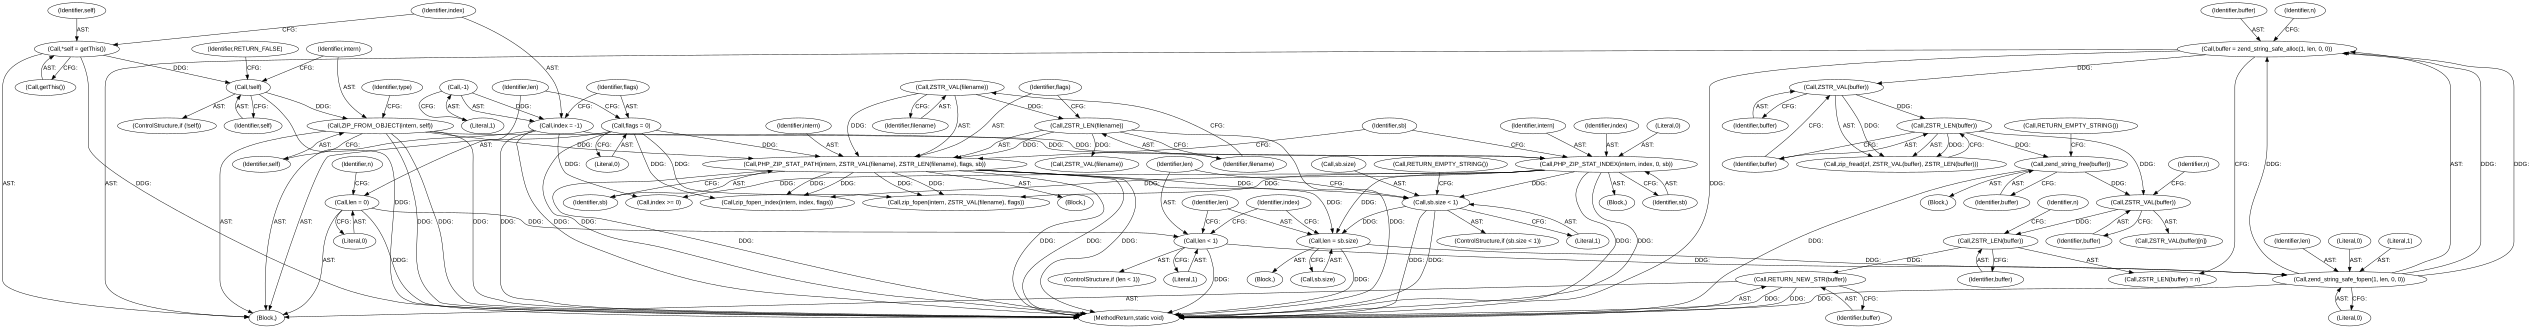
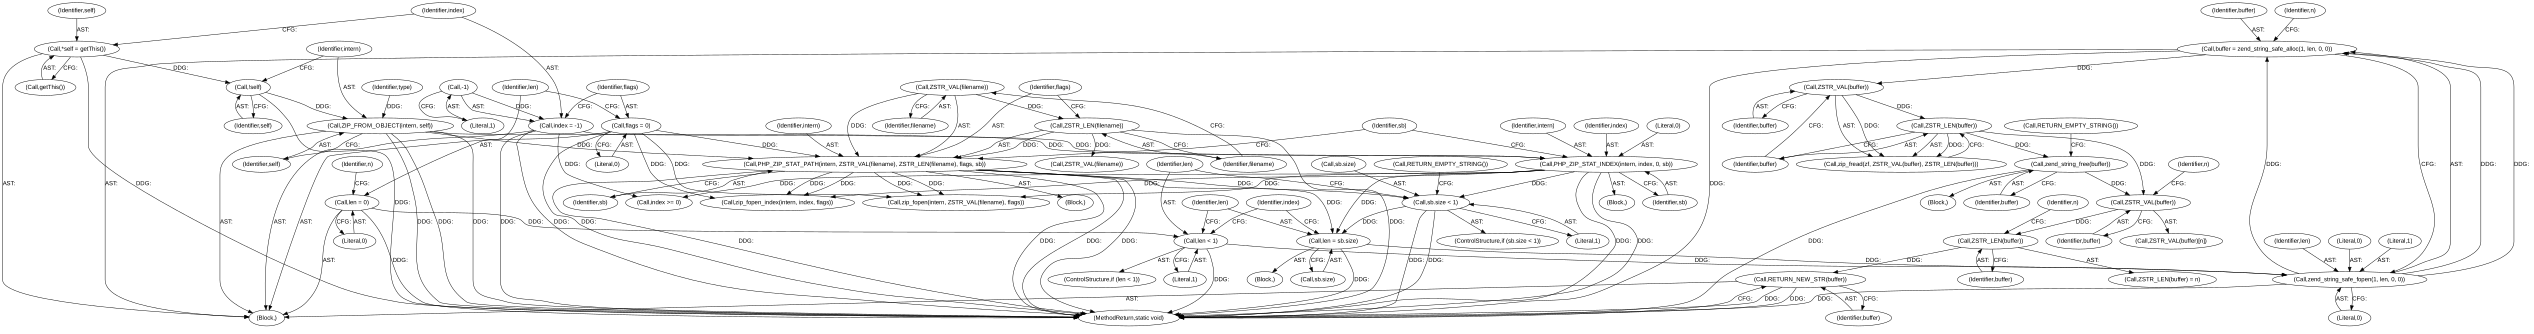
node "(Identifier,RETURN_FALSE)": removed
edge "(Identifier,type)" -> "(Call,ZIP_FROM_OBJECT(intern, self))": label "CFG: " -> "DDG: "
node "(ControlStructure,if (!self))": removed
edge "(Call,buffer = zend_string_safe_alloc(1, len, 0, 0))" -> "(Call,ZSTR_LEN(buffer) = n)": now "(Call,buffer = zend_string_safe_alloc(1, len, 0, 0))" -> "(Call,zend_string_safe_fopen(1, len, 0, 0))"
edge "(MethodReturn,static void)" -> "(Call,RETURN_NEW_STR(buffer))": label "AST: " -> "CFG: "
